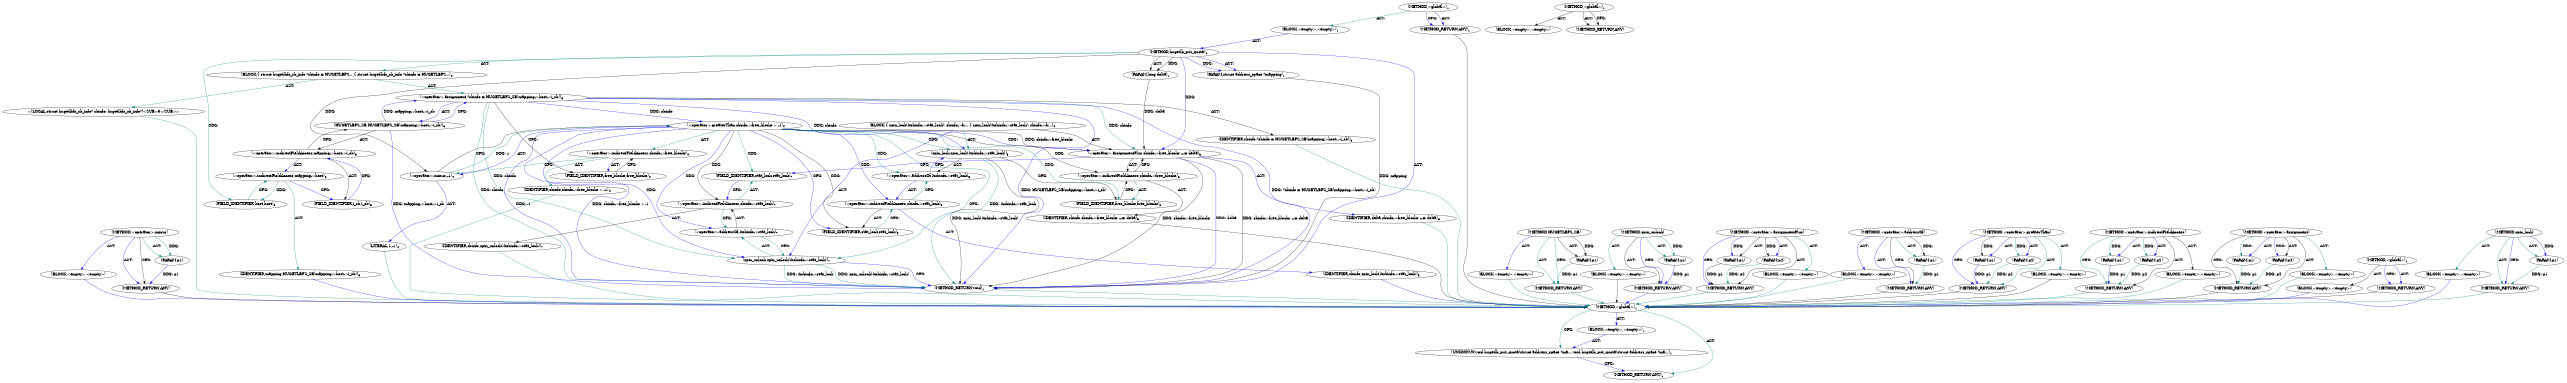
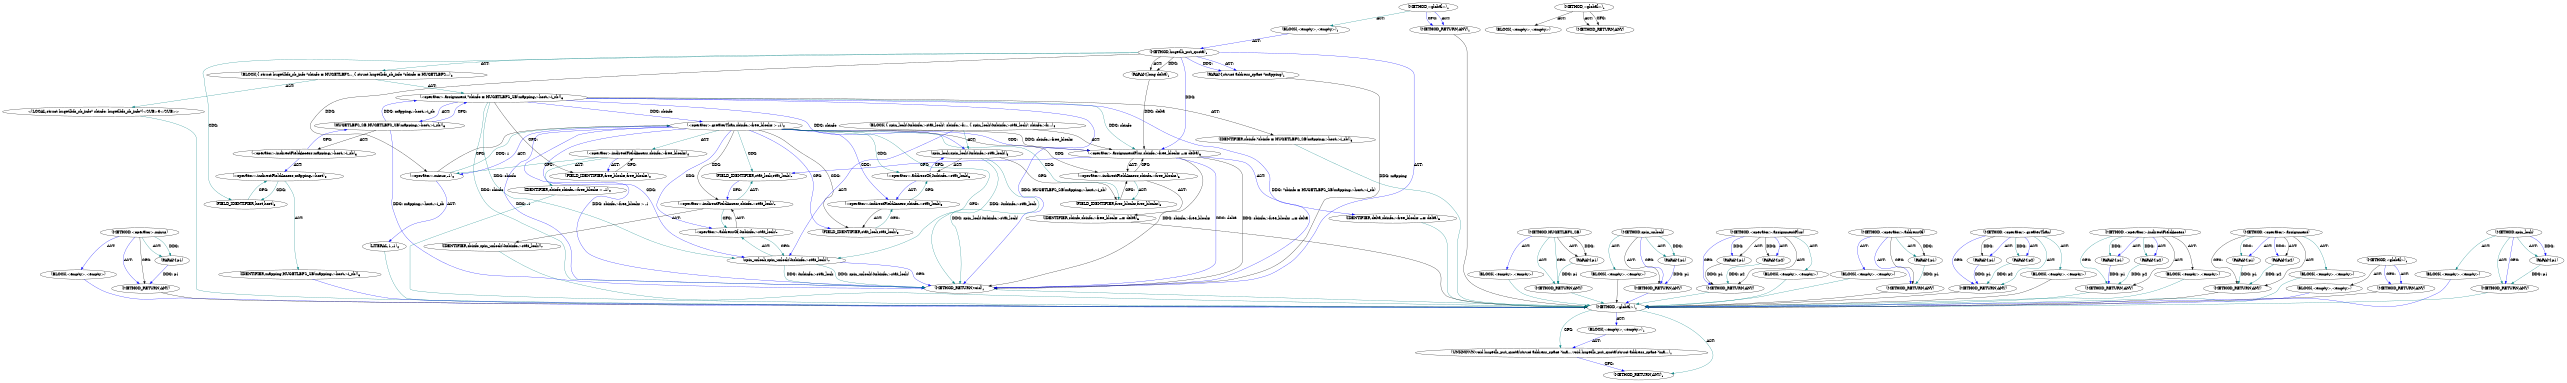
edge "(<operator>.greaterThan,sbinfo->free_blocks > -1)" -> "(spin_lock,spin_lock(&sbinfo->stat_lock))": removed, label "CDG:"
edge "(<operator>.indirectFieldAccess,mapping->host->i_sb)" -> "(HUGETLBFS_SB,HUGETLBFS_SB(mapping->host->i_sb))": color black -> blue
node "(FIELD_IDENTIFIER,i_sb,i_sb)": removed
edge "(spin_lock,spin_lock(&sbinfo->stat_lock))" -> "(METHOD_RETURN,void)": color black -> teal
node "(IDENTIFIER,sbinfo,spin_lock(&sbinfo->stat_lock))": removed
